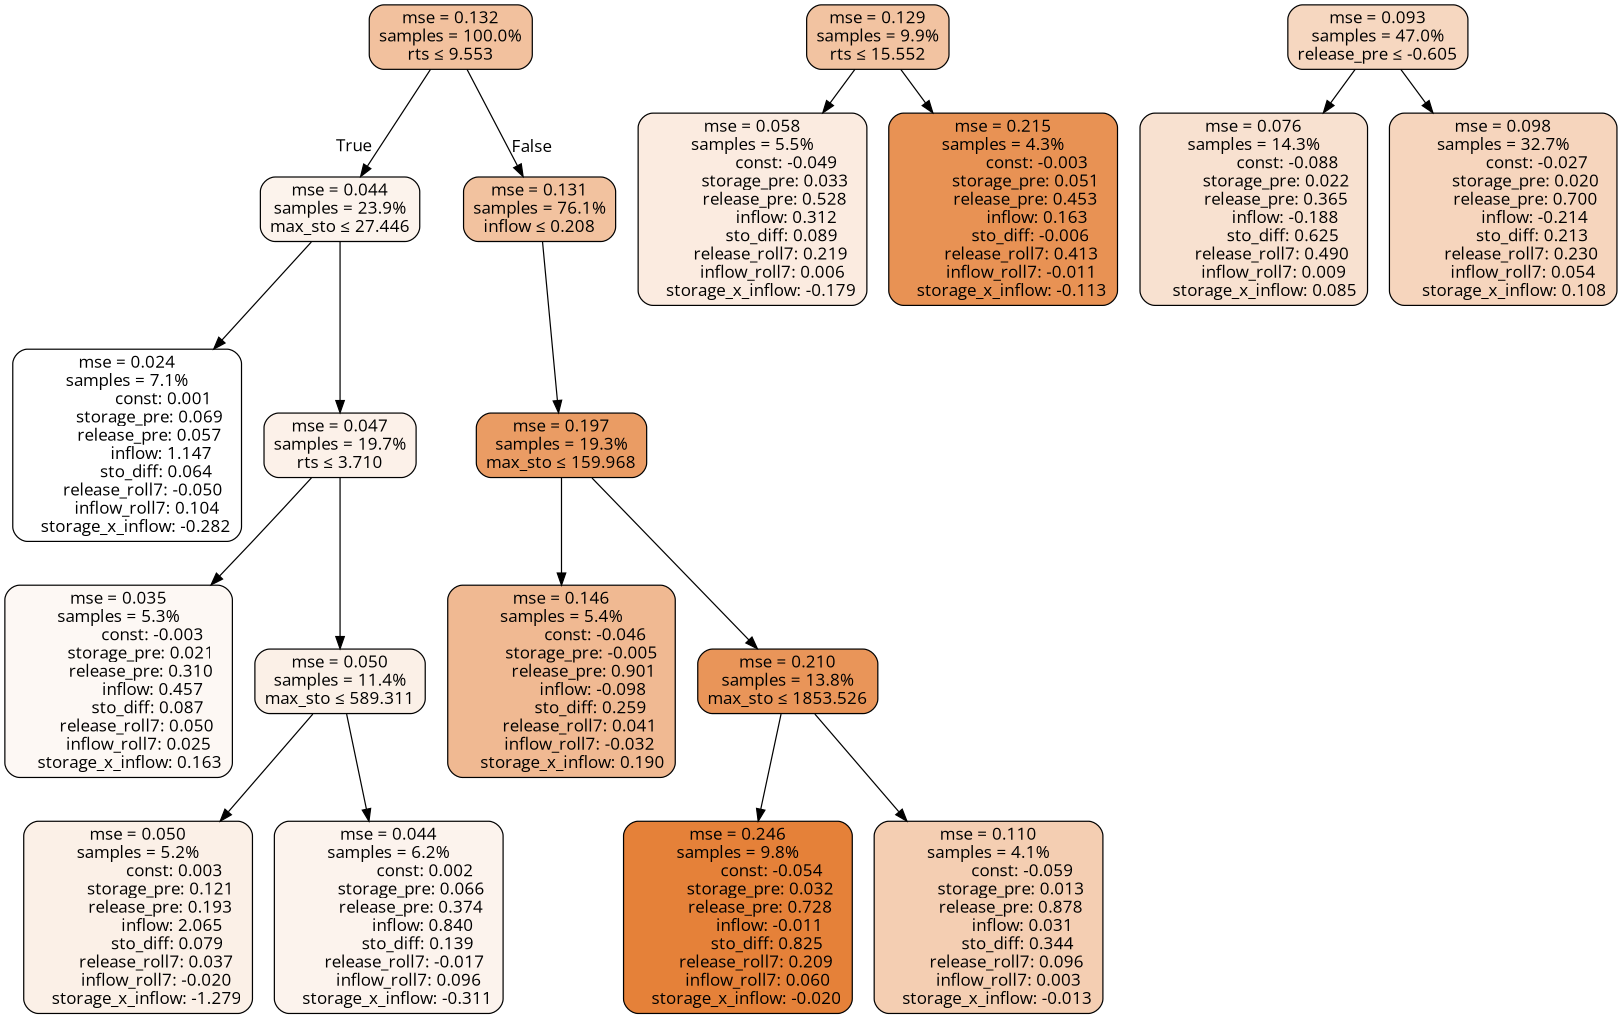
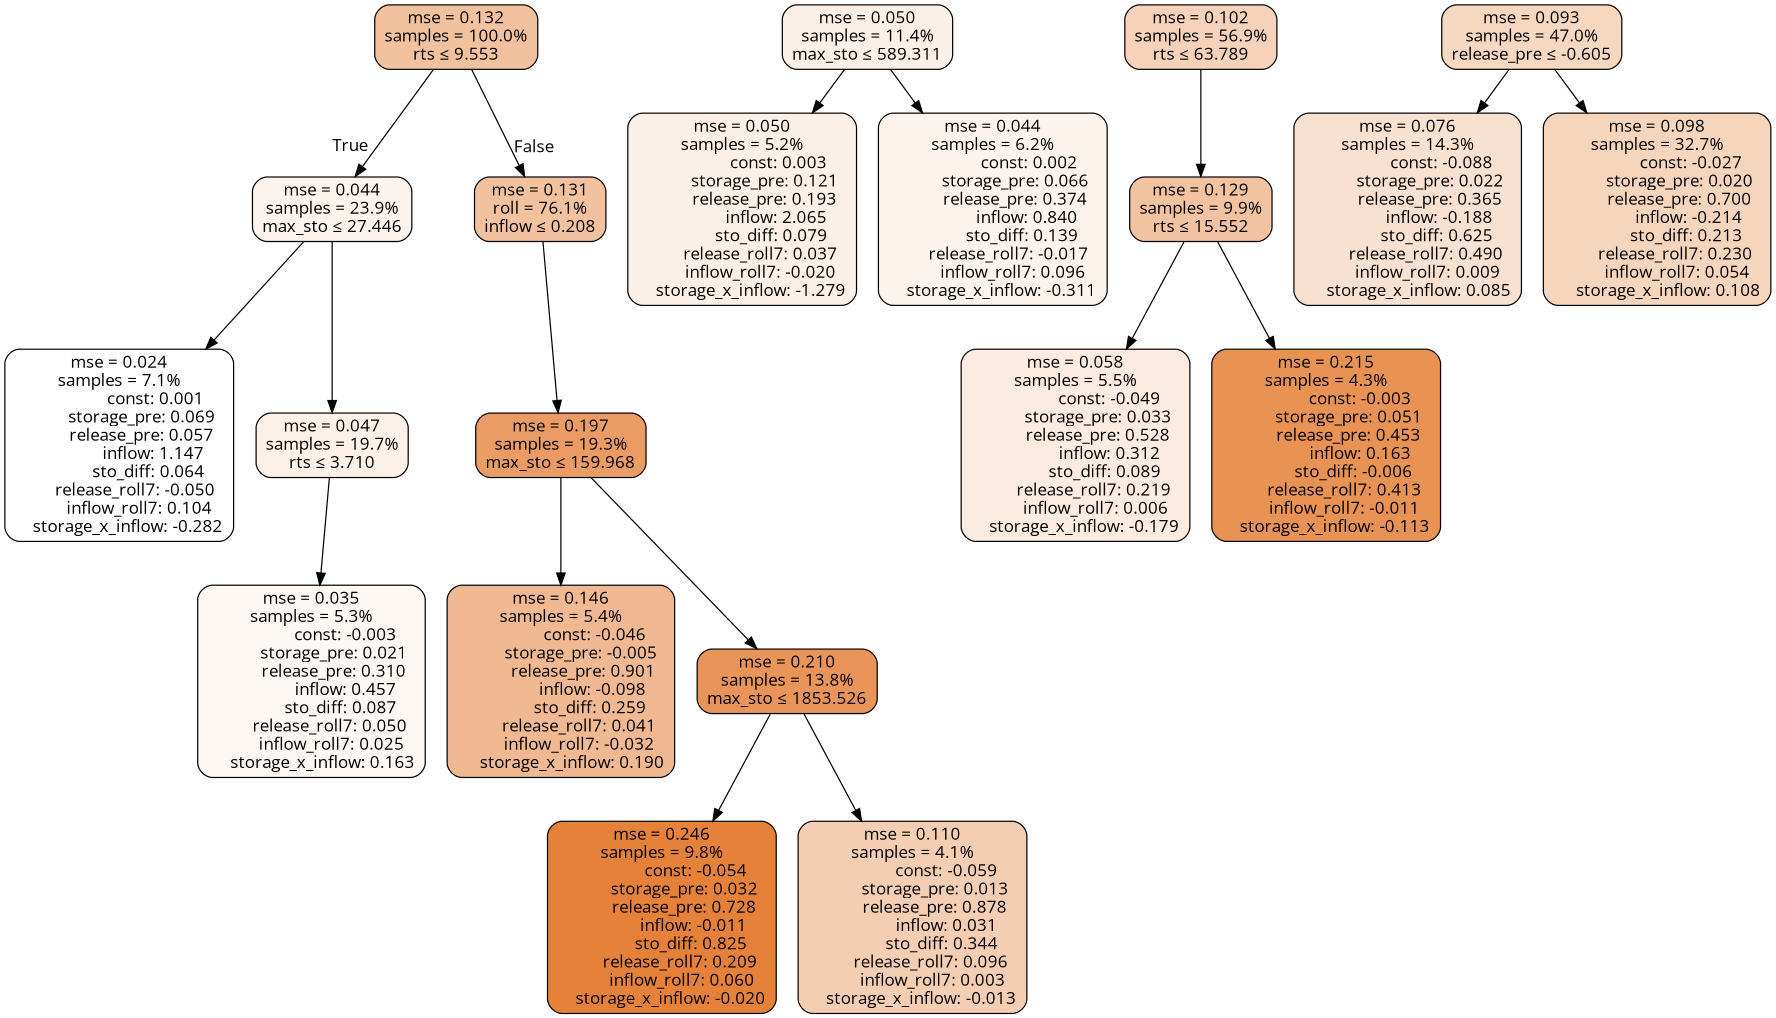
node "mse = 0.102 samples = 56.9% rts ≤ 63.789": added
node "mse = 0.131 samples = 76.1% inflow ≤ 0.208": label "mse = 0.131 samples = 76.1% inflow ≤ 0.208" -> "mse = 0.131 roll = 76.1% inflow ≤ 0.208"
edge "mse = 0.047 samples = 19.7% rts ≤ 3.710" -> "mse = 0.050 samples = 11.4% max_sto ≤ 589.311": removed
